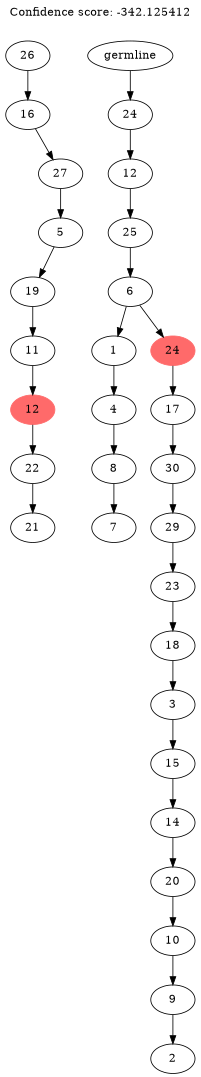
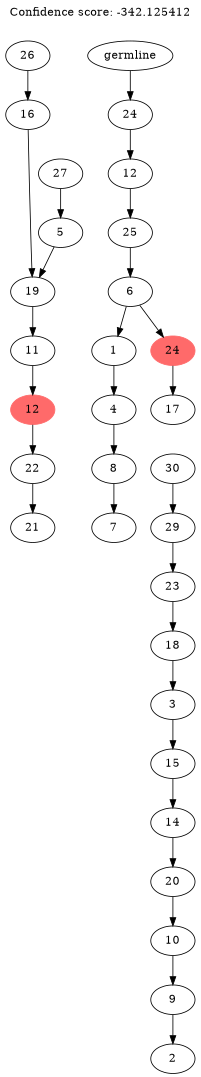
edge "16" -> "27": now "16" -> "19"
edge "17" -> "30": removed
